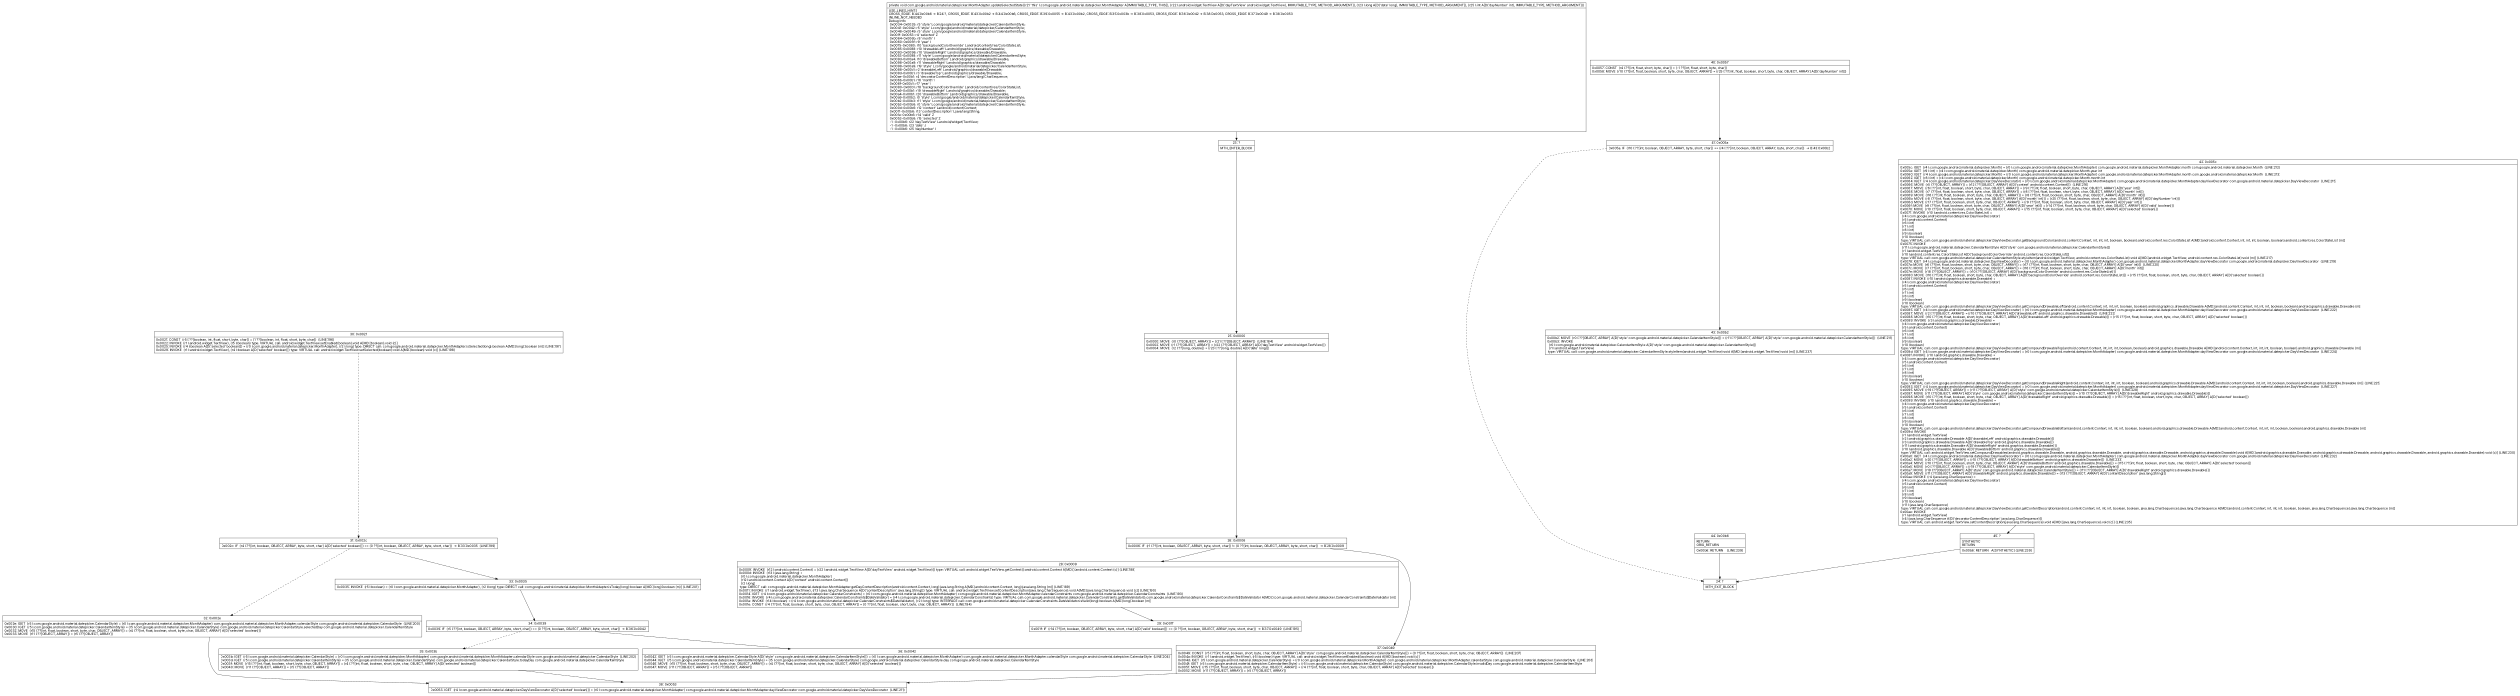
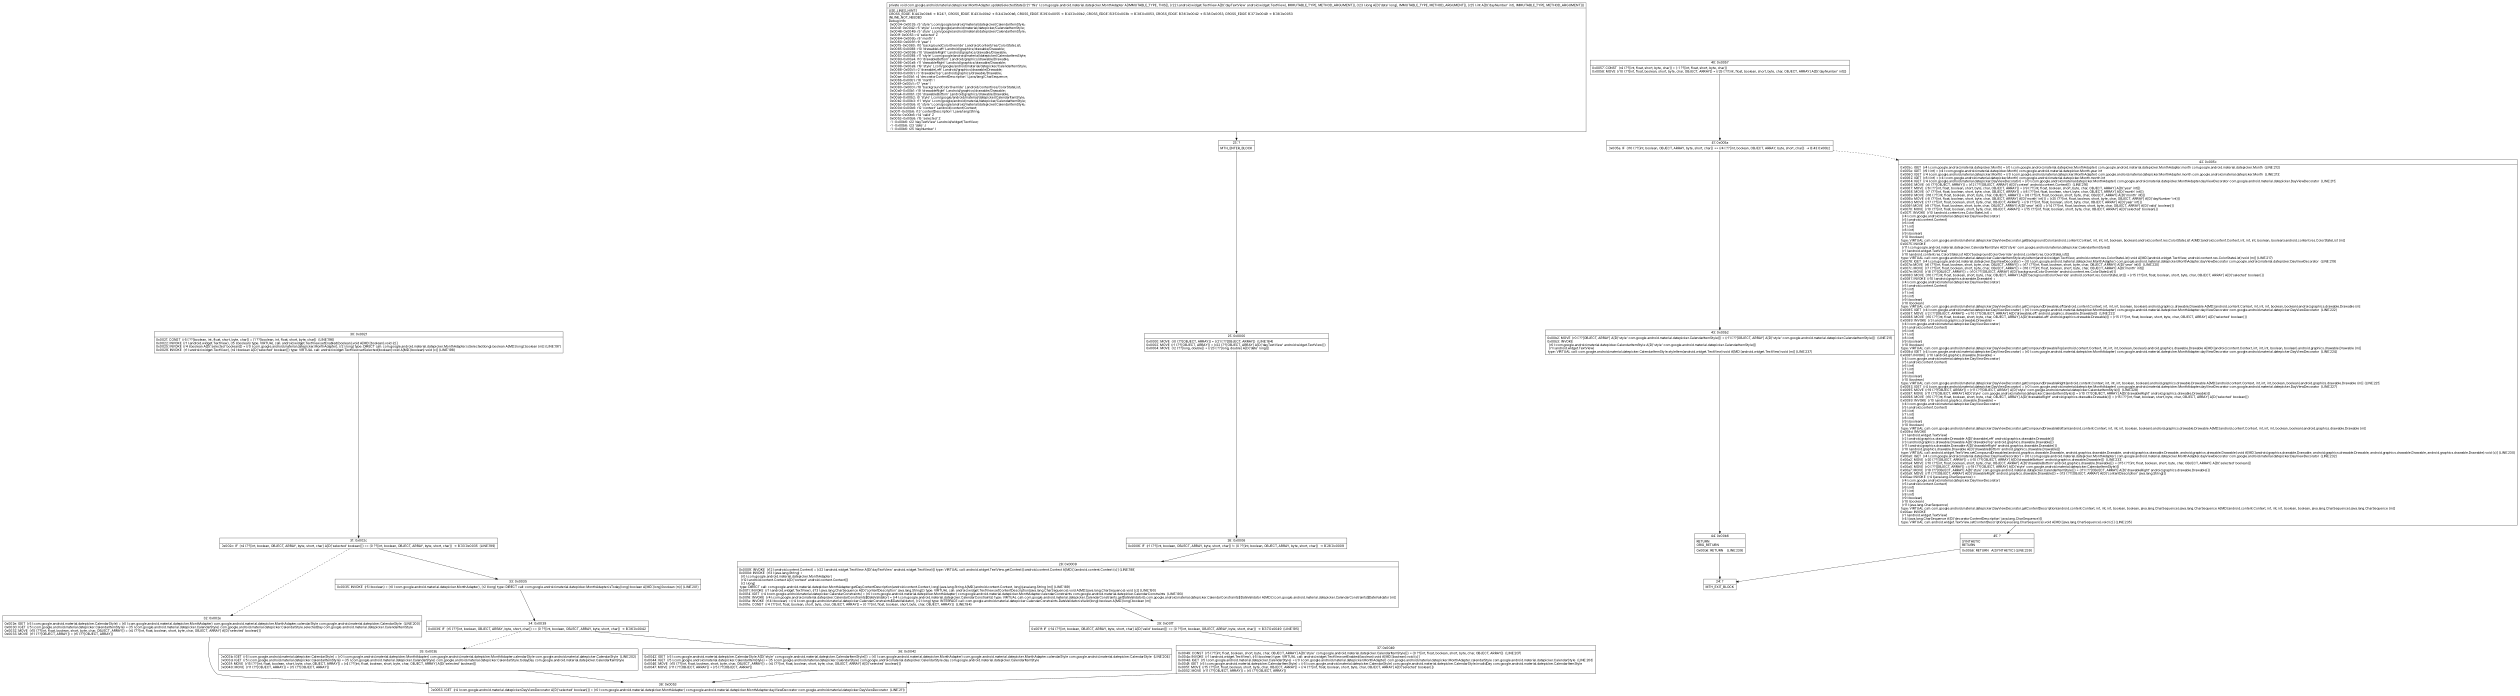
edge "41: 0x005a" -> "24: ?": now "41: 0x005a" -> "42: 0x005c"
edge "43: 0x00b2" -> "44: 0x00b6": added
edge "30: 0x0021" -> "31: 0x002c": style dashed -> solid
edge "26: 0x0006" -> "37: 0x0049": now "29: 0x001f" -> "37: 0x0049"
edge "36: 0x0042" -> "38: 0x0053": added
